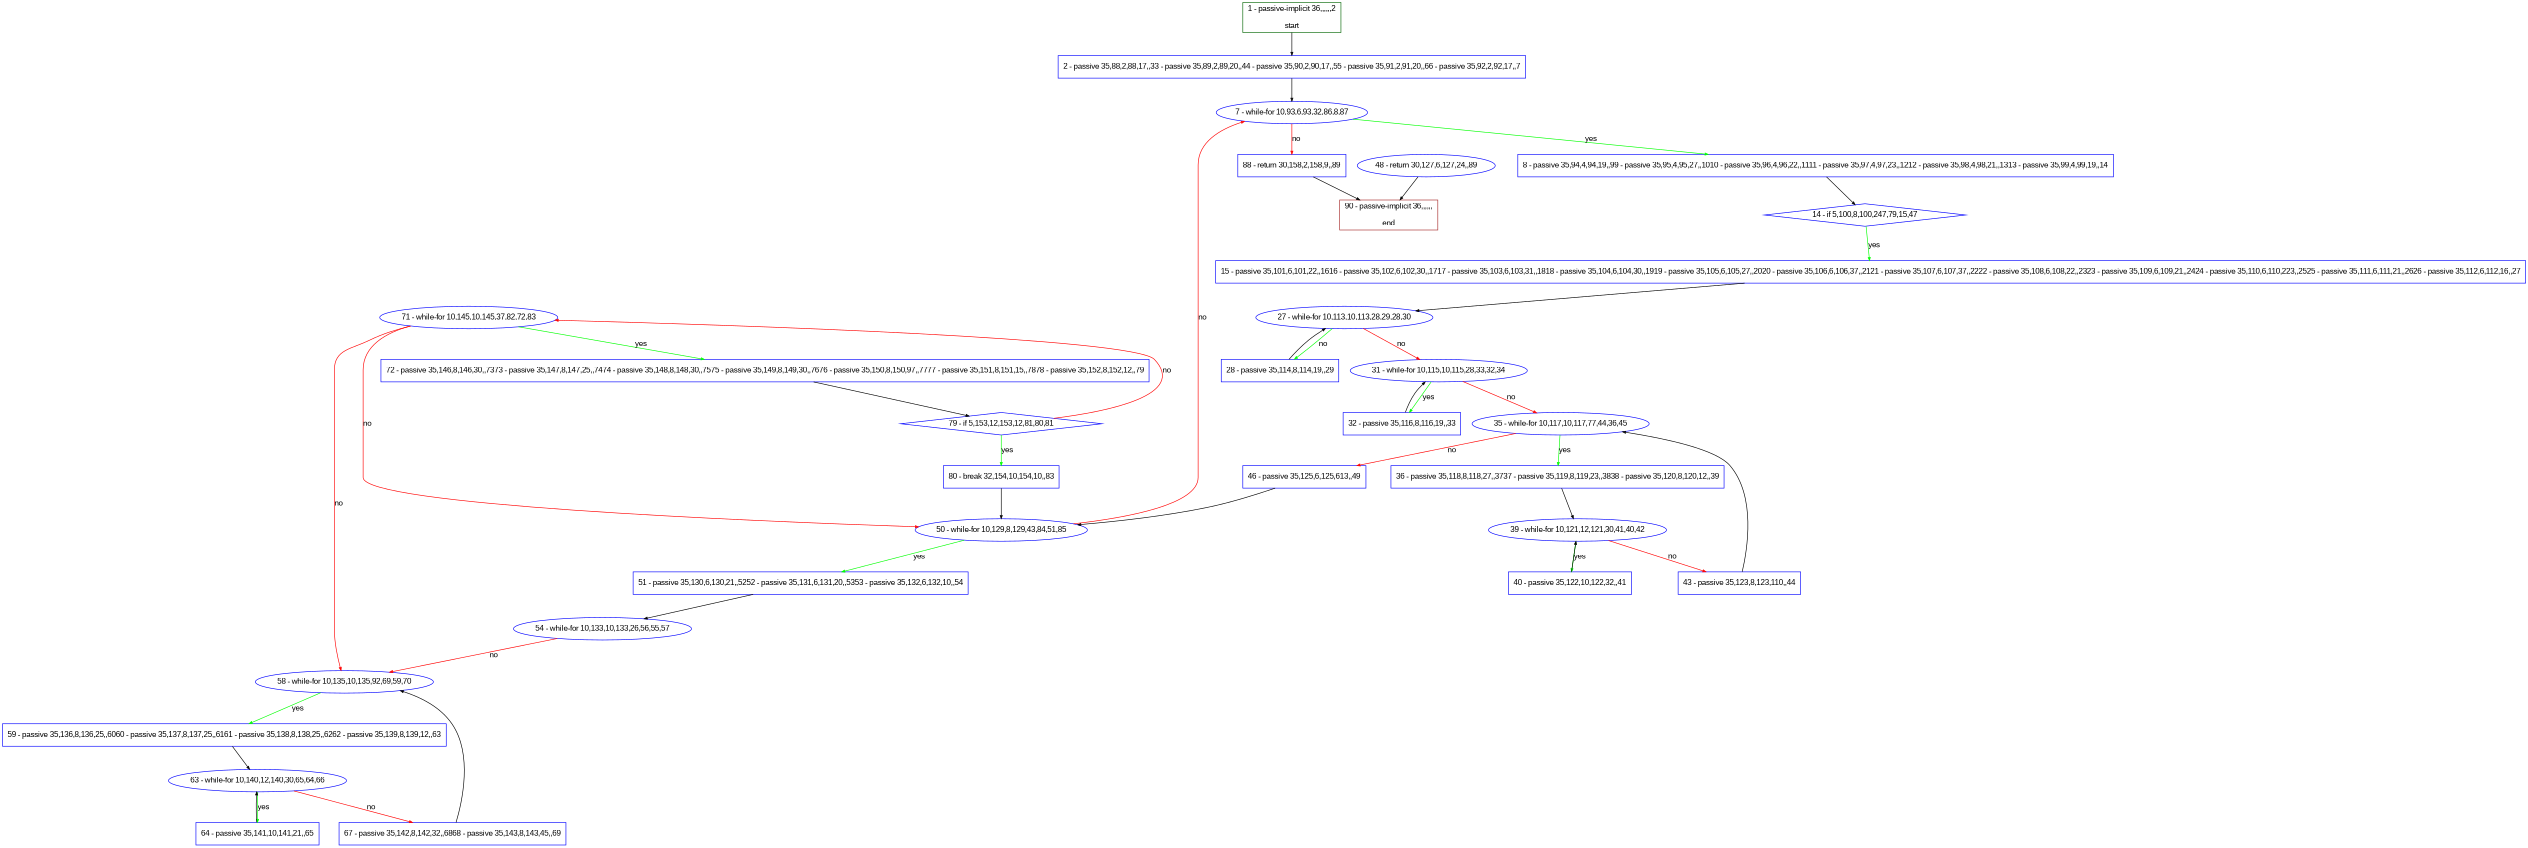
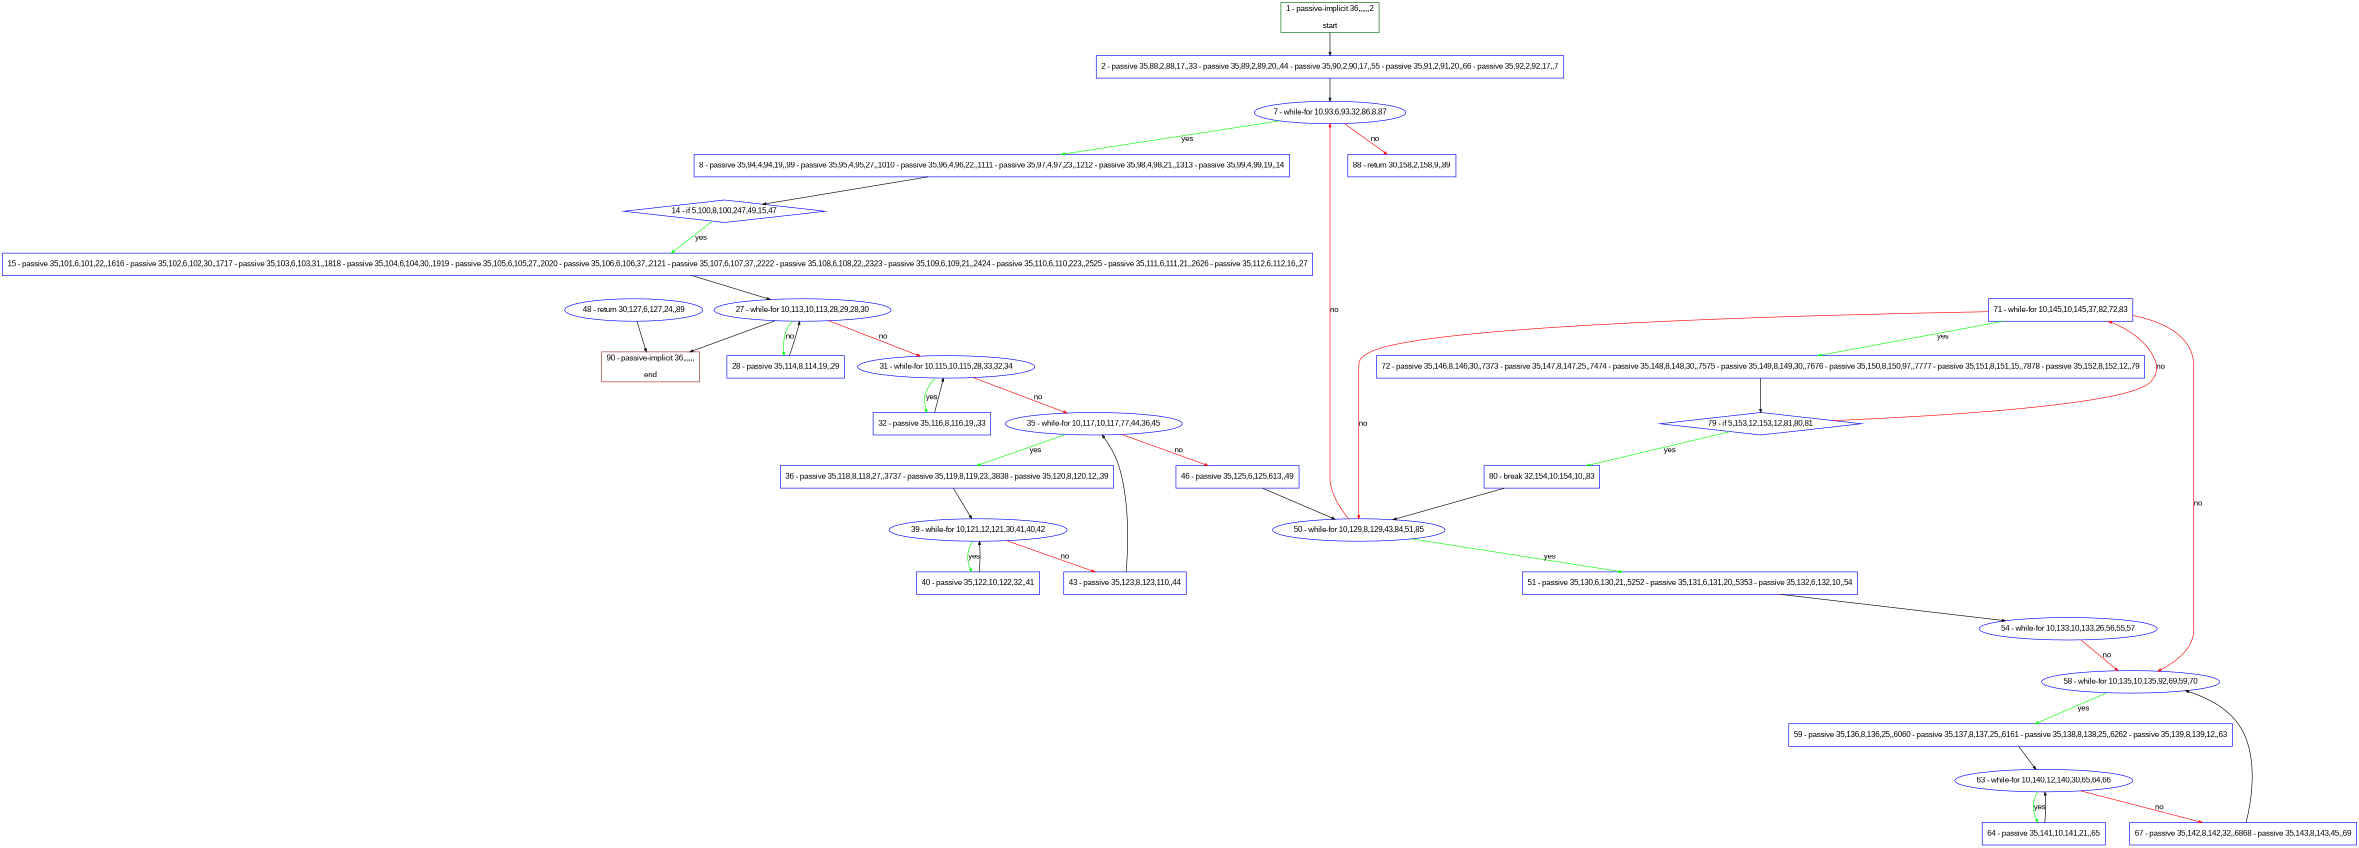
edge "88 - return 30,158,2,158,9,,89" -> "90 - passive-implicit 36,,,,,, end": now "27 - while-for 10,113,10,113,28,29,28,30" -> "90 - passive-implicit 36,,,,,, end"
node "14 - if 5,100,8,100,247,79,15,47": label "14 - if 5,100,8,100,247,79,15,47" -> "14 - if 5,100,8,100,247,49,15,47"
node "71 - while-for 10,145,10,145,37,82,72,83": shape ellipse -> box
